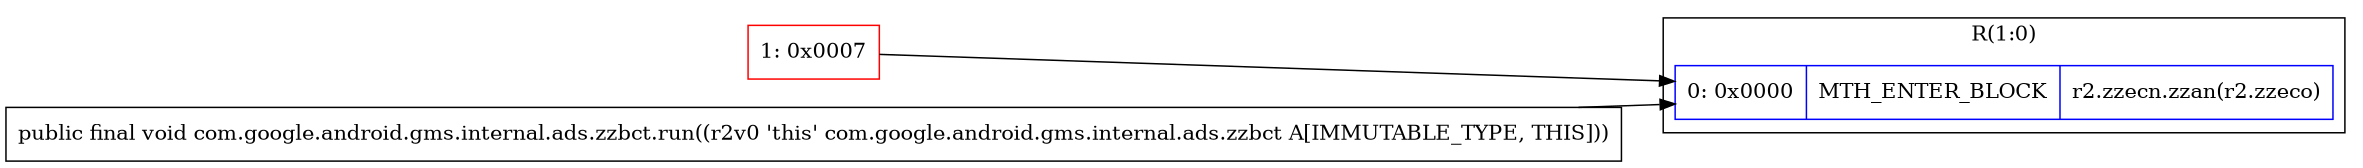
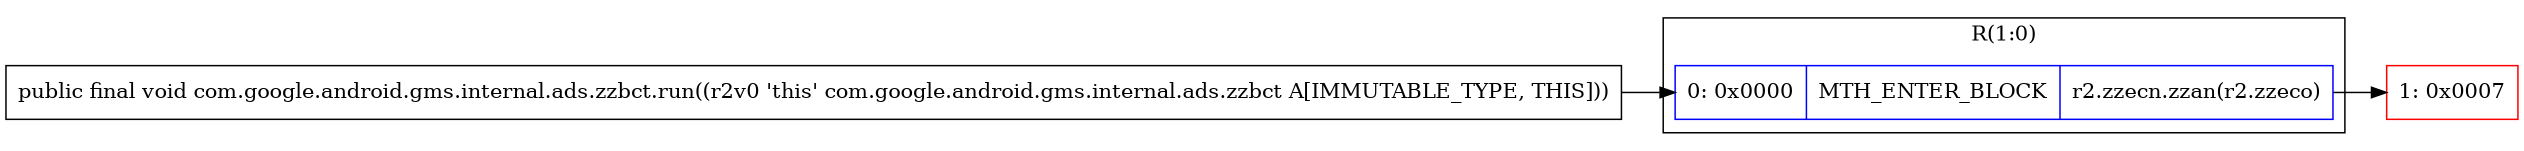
edge "1: 0x0007" -> "0: 0x0000": reversed
